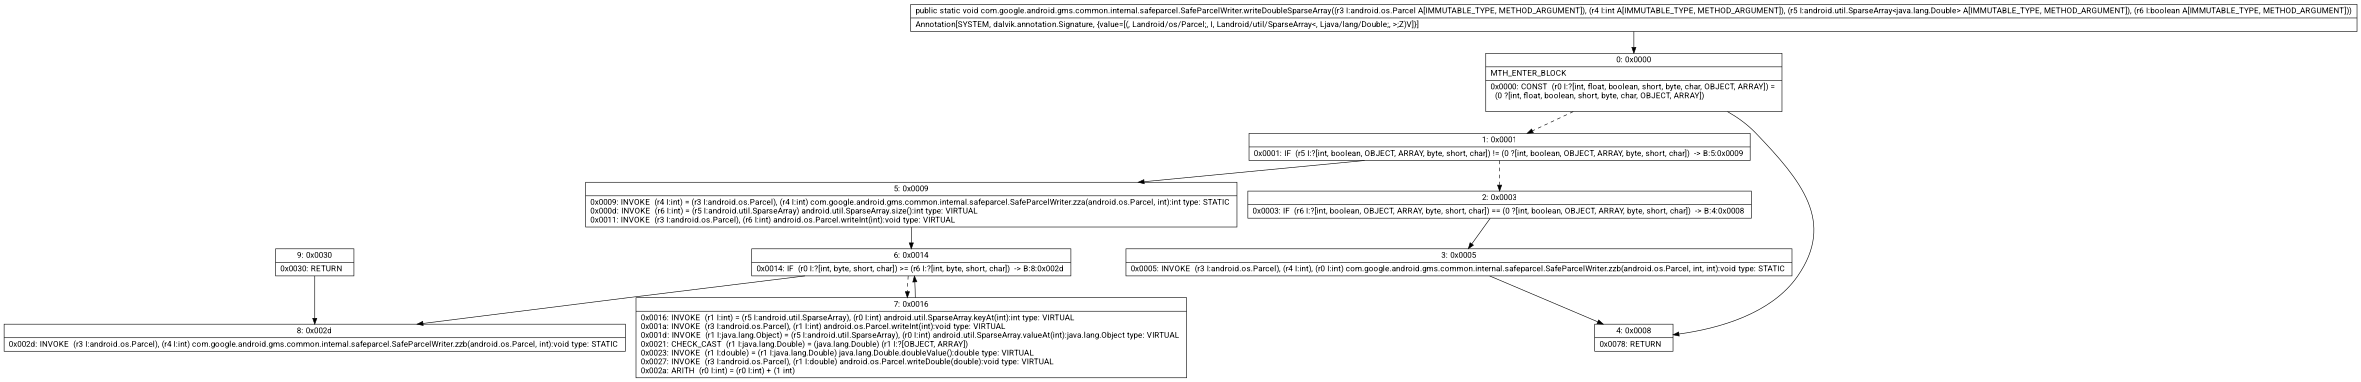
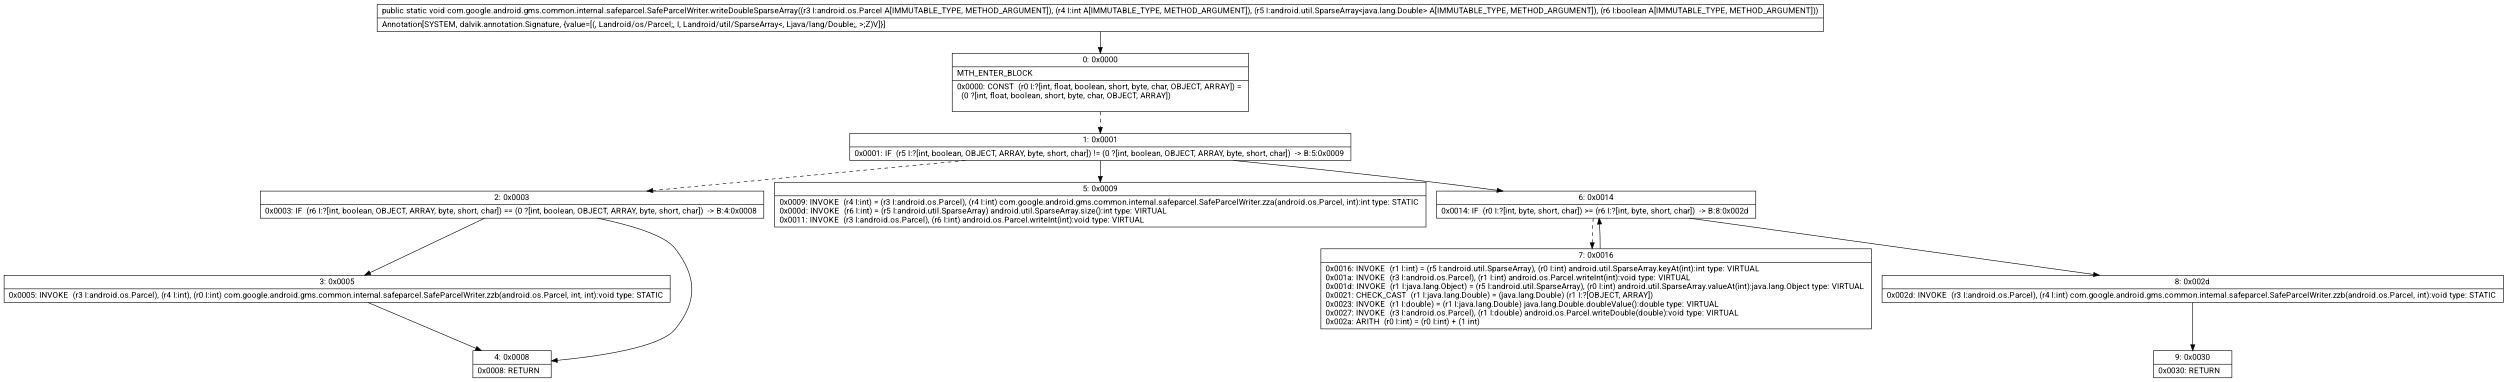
edge "5: 0x0009" -> "6: 0x0014": now "1: 0x0001" -> "6: 0x0014"
edge "0: 0x0000" -> "4: 0x0008": now "2: 0x0003" -> "4: 0x0008"
edge "9: 0x0030" -> "8: 0x002d": reversed
node "4: 0x0008": text "0x0078: RETURN" -> "0x0008: RETURN"
